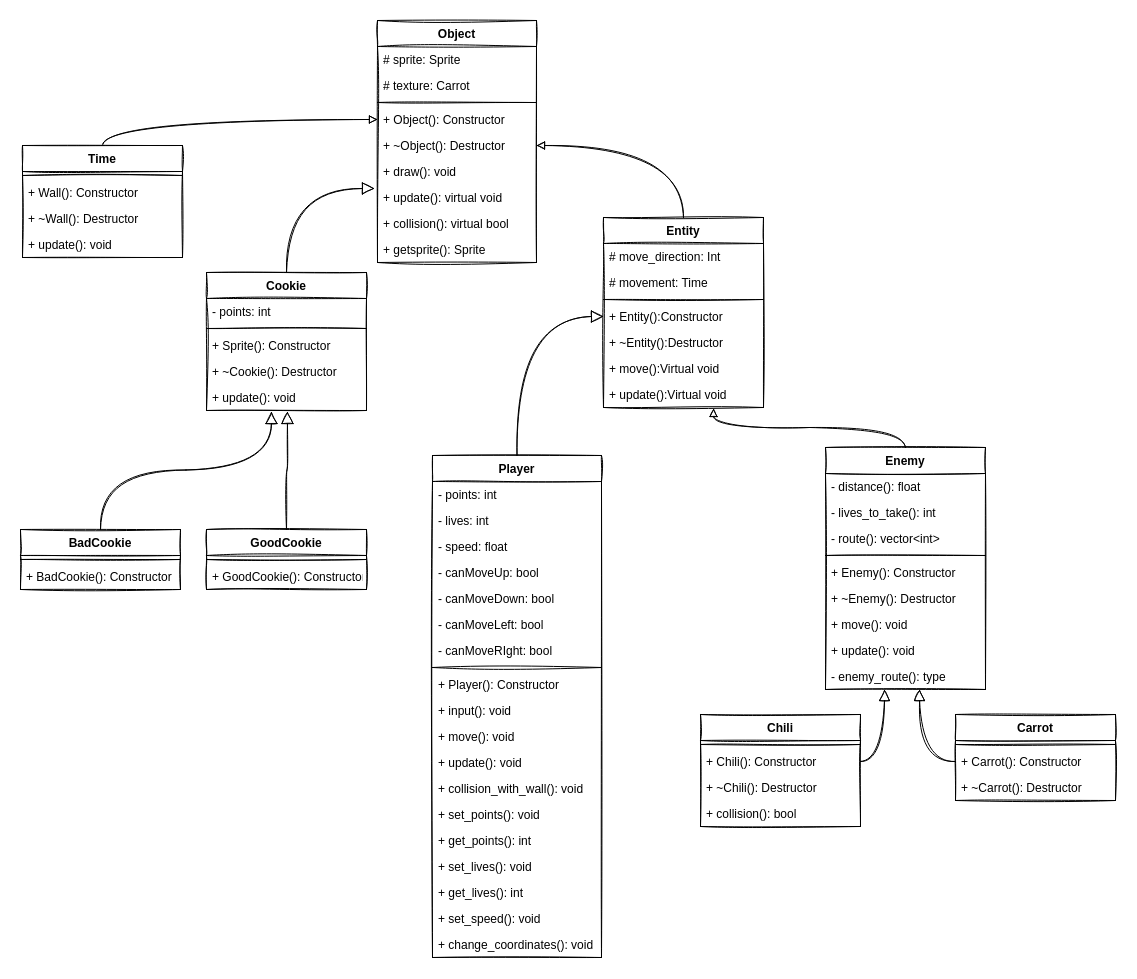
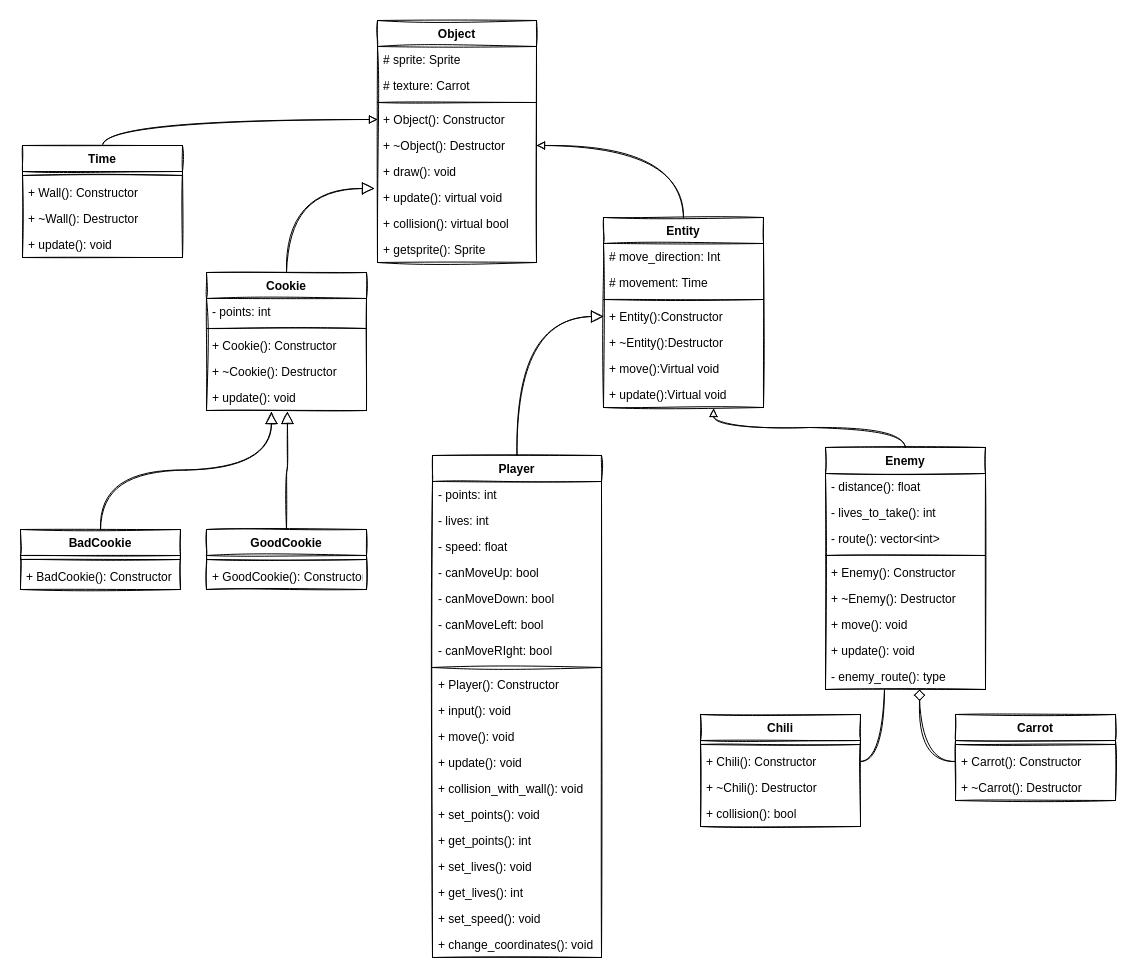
node "+ Sprite(): Constructor": label "+ Sprite(): Constructor" -> "+ Cookie(): Constructor"
edge "+ Carrot(): Constructor" -> "- enemy_route(): type": arrowhead block -> diamond
edge "+ Chili(): Constructor" -> "- enemy_route(): type": arrowhead block -> none
